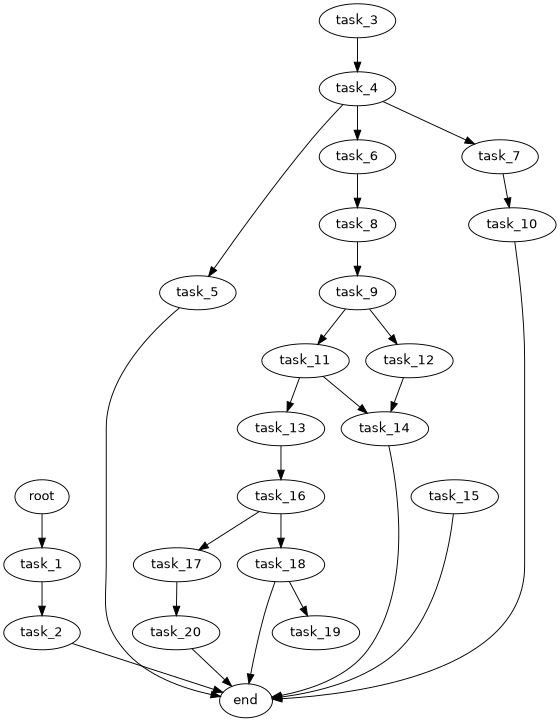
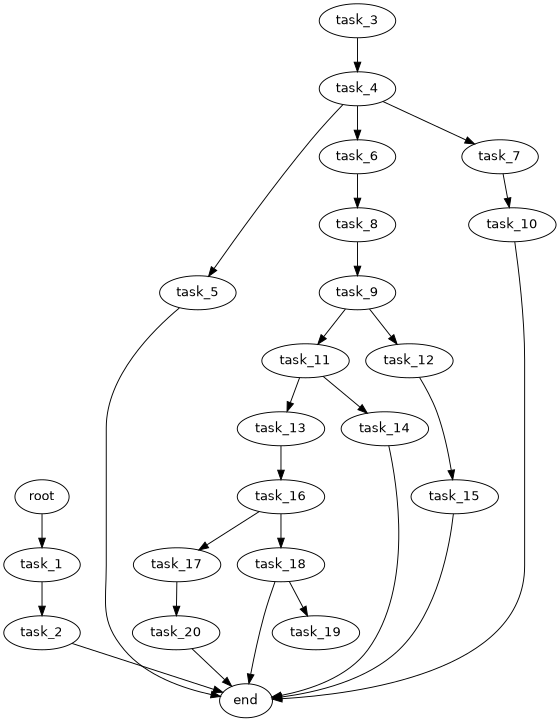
edge "task_12" -> "task_14": now "task_12" -> "task_15"
